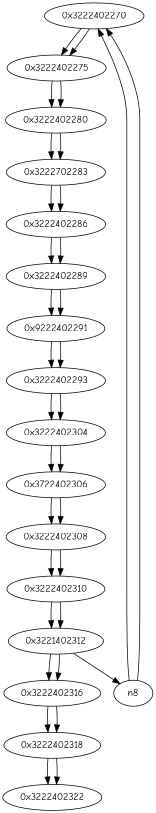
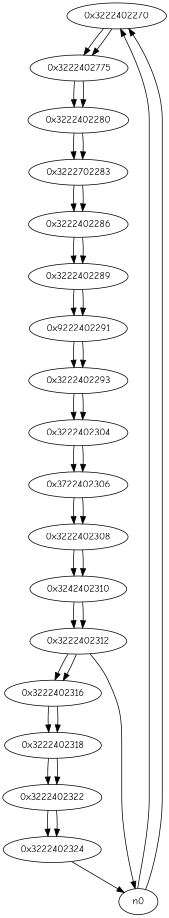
node "0x3222402275": label "0x3222402275" -> "0x3222402775"
node "0x3222402310": label "0x3222402310" -> "0x3242402310"
node "0x3221402312": label "0x3221402312" -> "0x3222402312"
node "n8": label "n8" -> "n0"
node "0x3222402324": added
